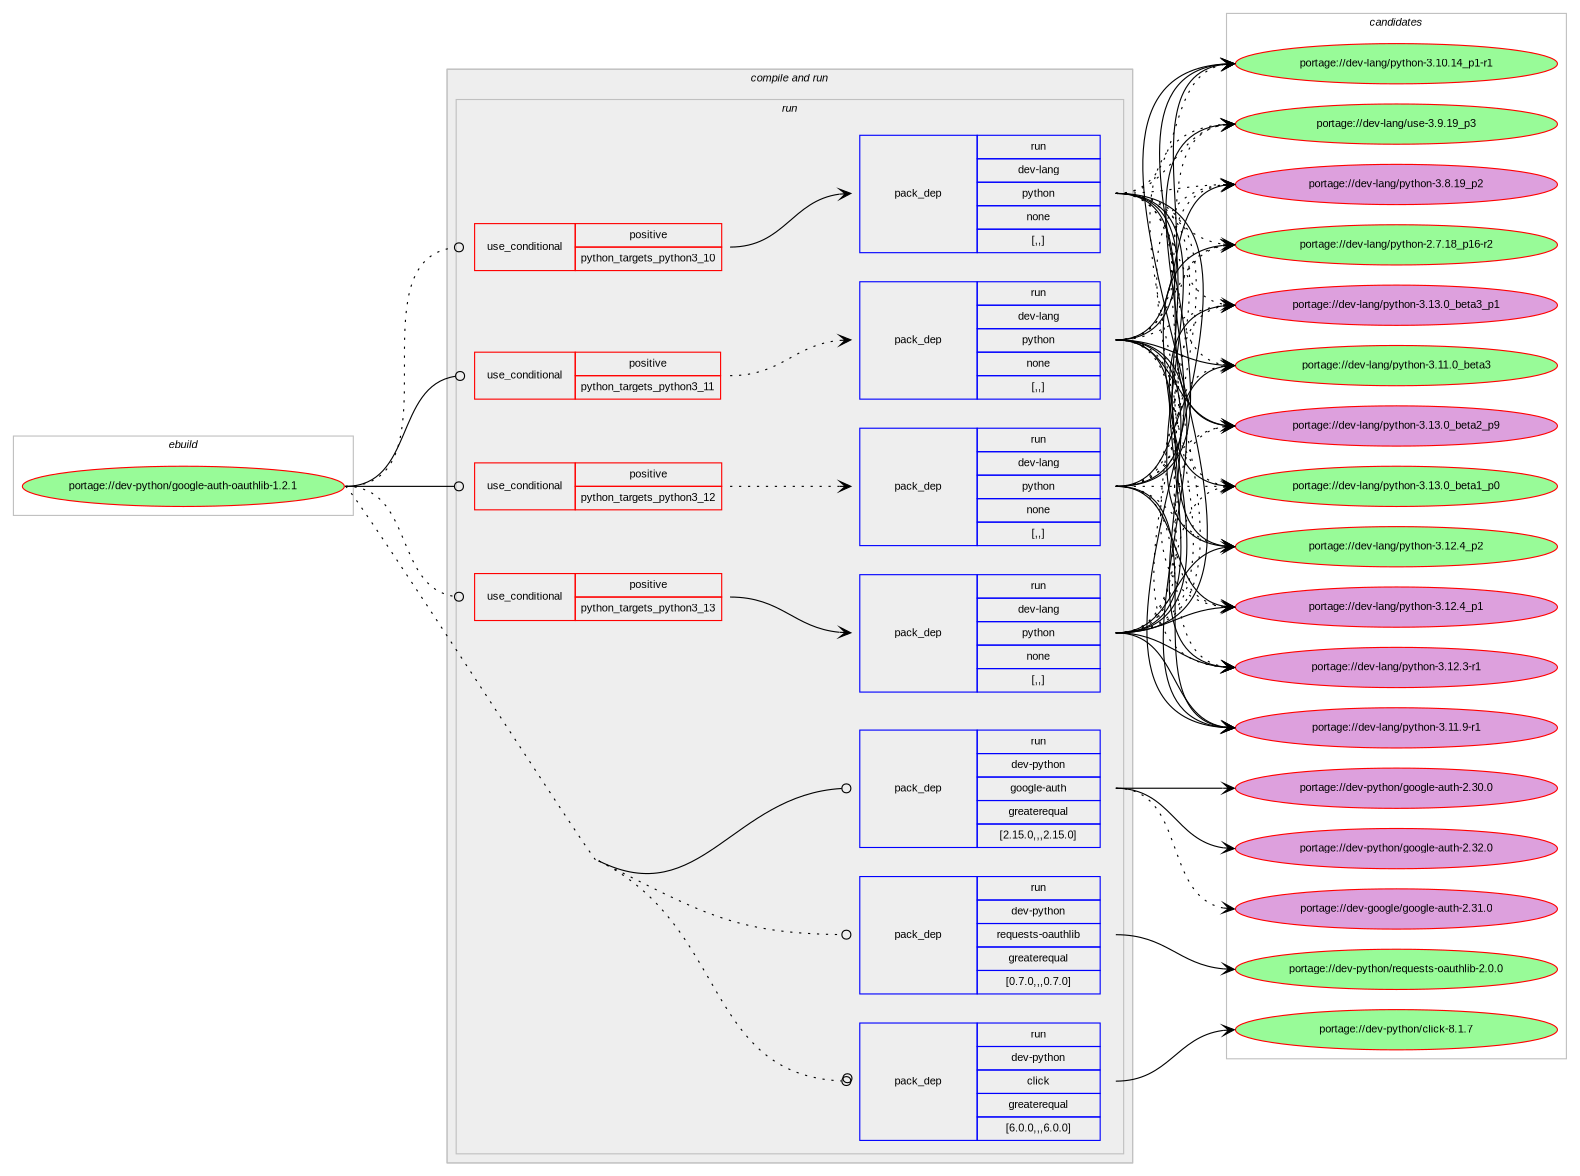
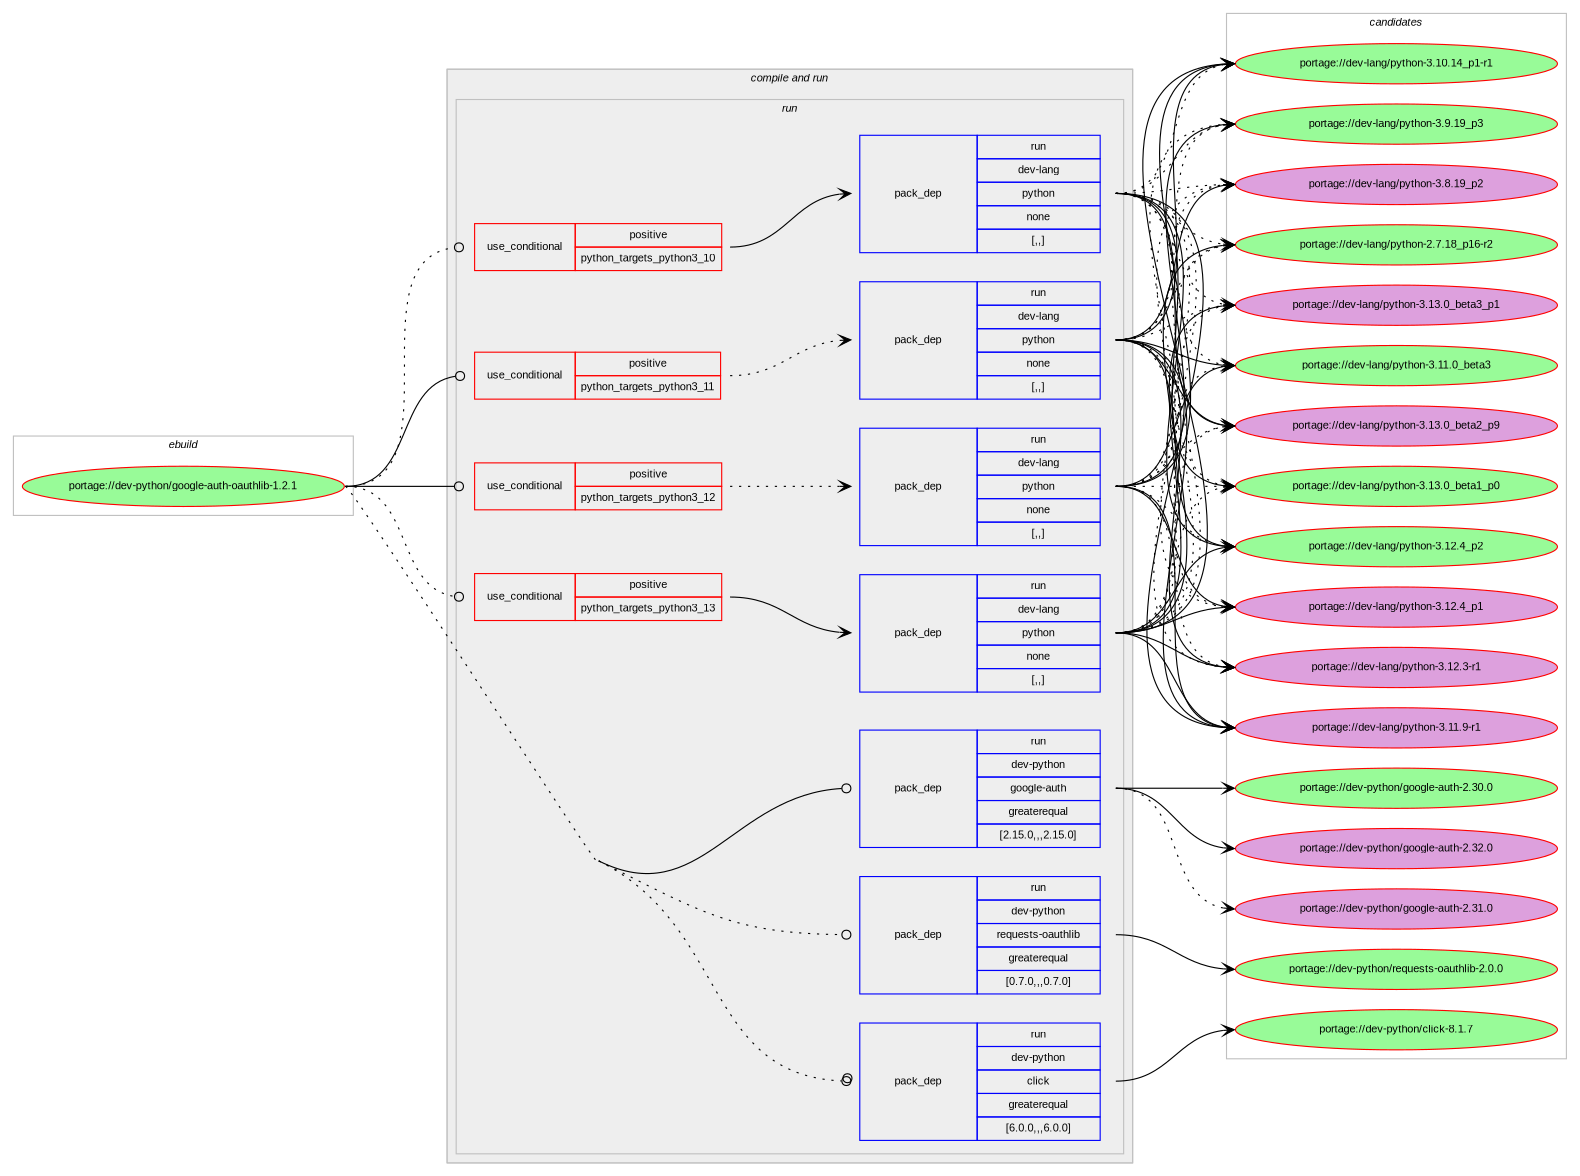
node "portage://dev-lang/use-3.9.19_p3": label "portage://dev-lang/use-3.9.19_p3" -> "portage://dev-lang/python-3.9.19_p3"
node "portage://dev-python/google-auth-2.30.0": fillcolor plum -> palegreen
node "portage://dev-google/google-auth-2.31.0": label "portage://dev-google/google-auth-2.31.0" -> "portage://dev-python/google-auth-2.31.0"
